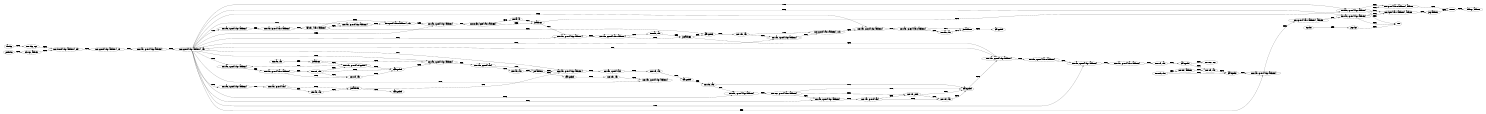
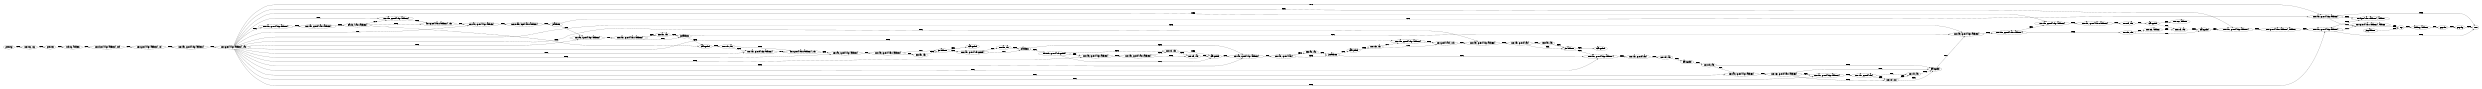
node "movzx": label "movzx" -> "nop"
edge "mov byte [ rax + address ] , address" -> "jmp address": removed, label "CFG"
node "test al , al": removed
edge "add rsp , address" -> "pop rbx": added, label "CFG"
edge "mov rbx , qword [ rax + address ]" -> "mov rdx , rbx": added, label "DFG"
node "mov qword [ rax ] , rdx": added
node "rax rbp": label "rax rbp" -> "push rbp"
edge "mov rbp , rsp" -> "mov dword [ rbp - address ] , edi": now "mov rbp , rsp" -> "push rbx"
node "mov rax , qword [ rel symbol ]": added
node "mov ecx , ecx": label "mov ecx , ecx" -> "mov ecx , address"
edge "mov rsi , rdx" -> "mov rdx , qword [ rel symbol ]": reversed
node "mov rsi , push": label "mov rsi , push" -> "mov rsi , rcx"
